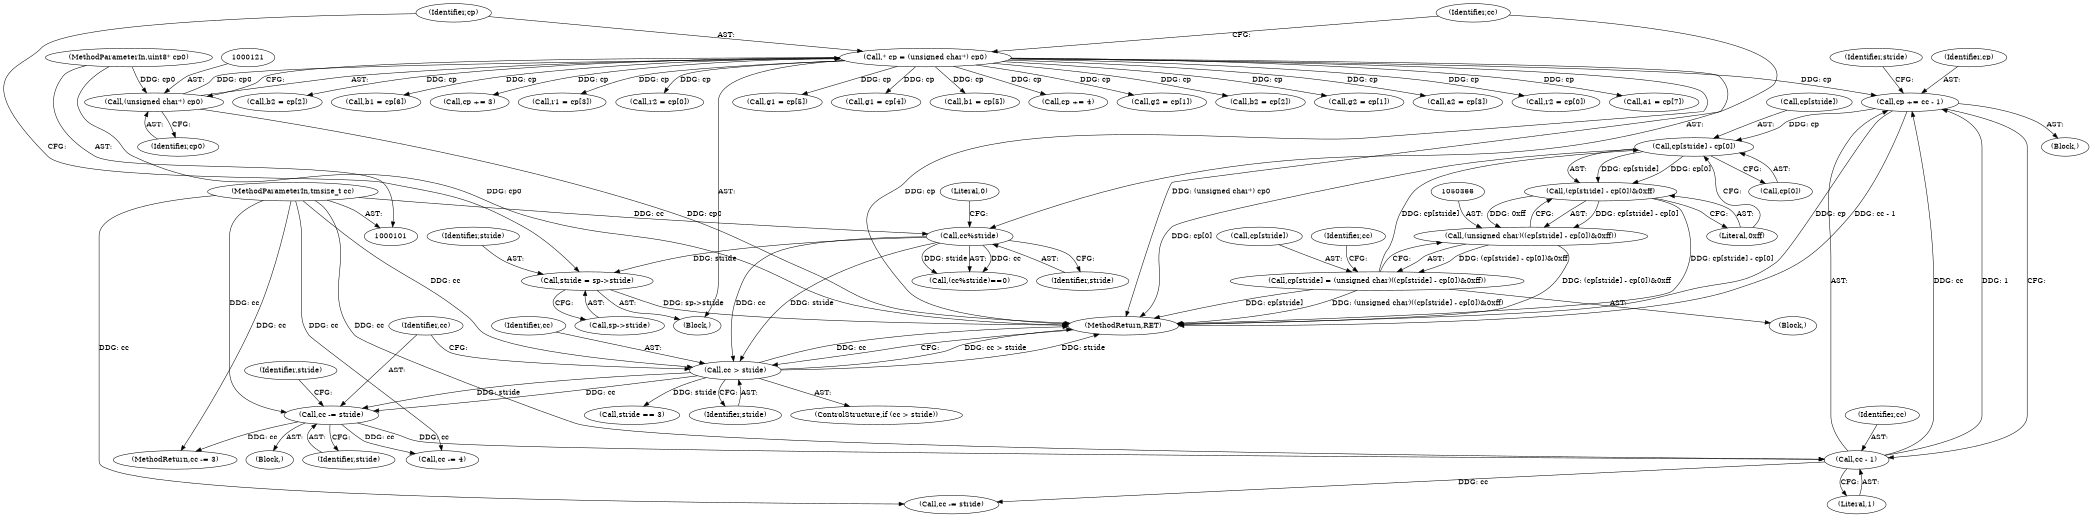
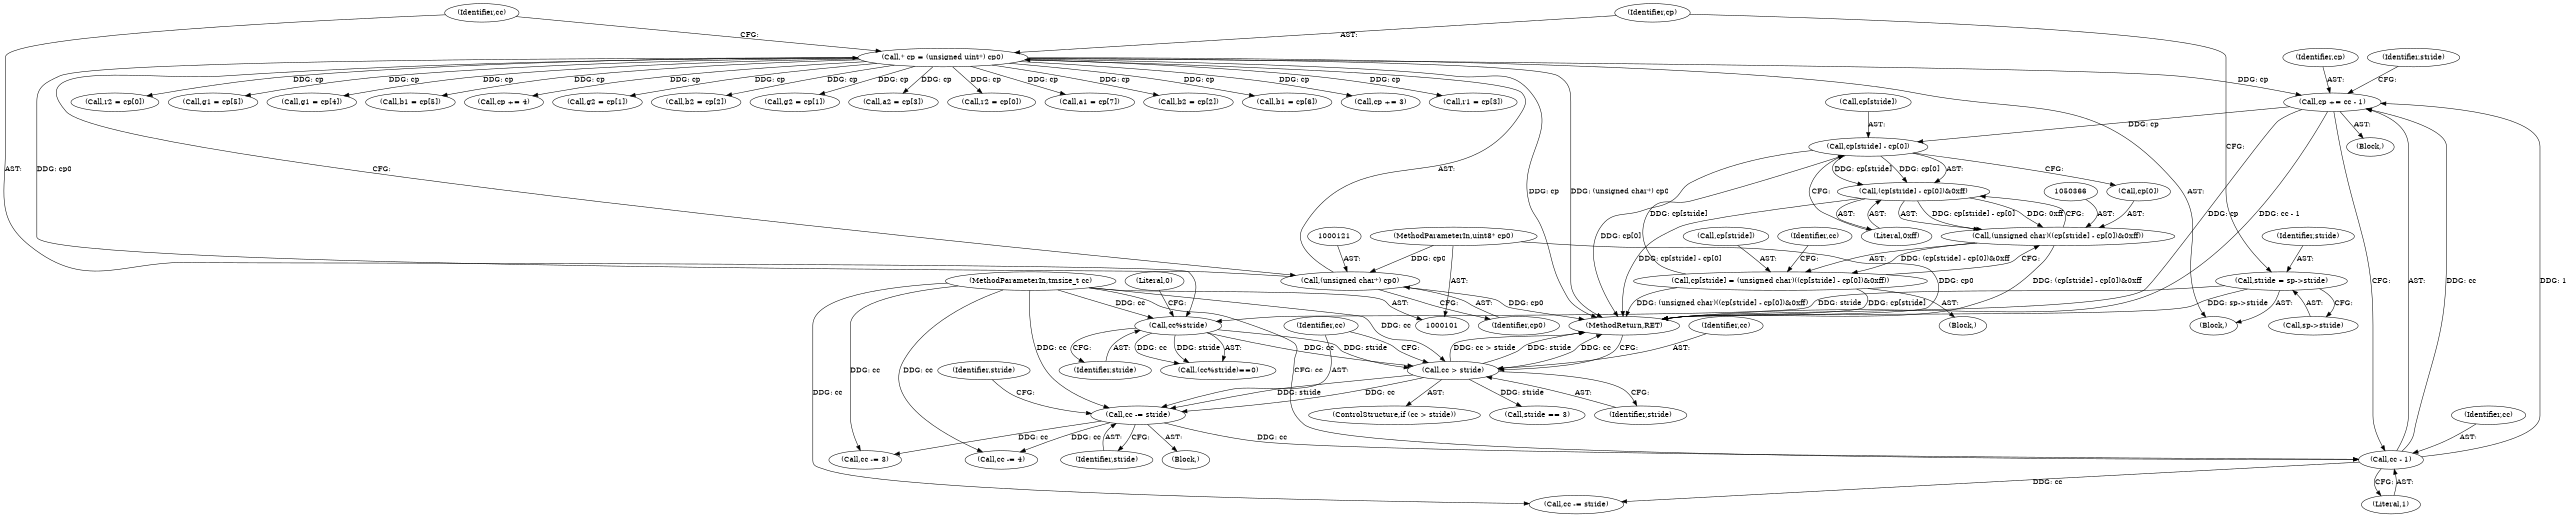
node "(Call,* cp = (unsigned char*) cp0)": label "(Call,* cp = (unsigned char*) cp0)" -> "(Call,* cp = (unsigned uint*) cp0)"
edge "(Call,cp[0])" -> "(Call,cp[stride] - cp[0])": now "(Call,cp[0])" -> "(Call,(unsigned char)((cp[stride] - cp[0])&0xff))"
edge "(Call,(cp[stride] - cp[0])&0xff)" -> "(Literal,0xff)": label "CFG: " -> "AST: "
edge "(Call,cc%stride)" -> "(Call,stride = sp->stride)": reversed
edge "(MethodParameterIn,tmsize_t cc)" -> "(Call,cc - 1)": label "DDG: cc" -> "CFG: cc"
node "(MethodReturn,cc -= 3)": label "(MethodReturn,cc -= 3)" -> "(Call,cc -= 3)"
